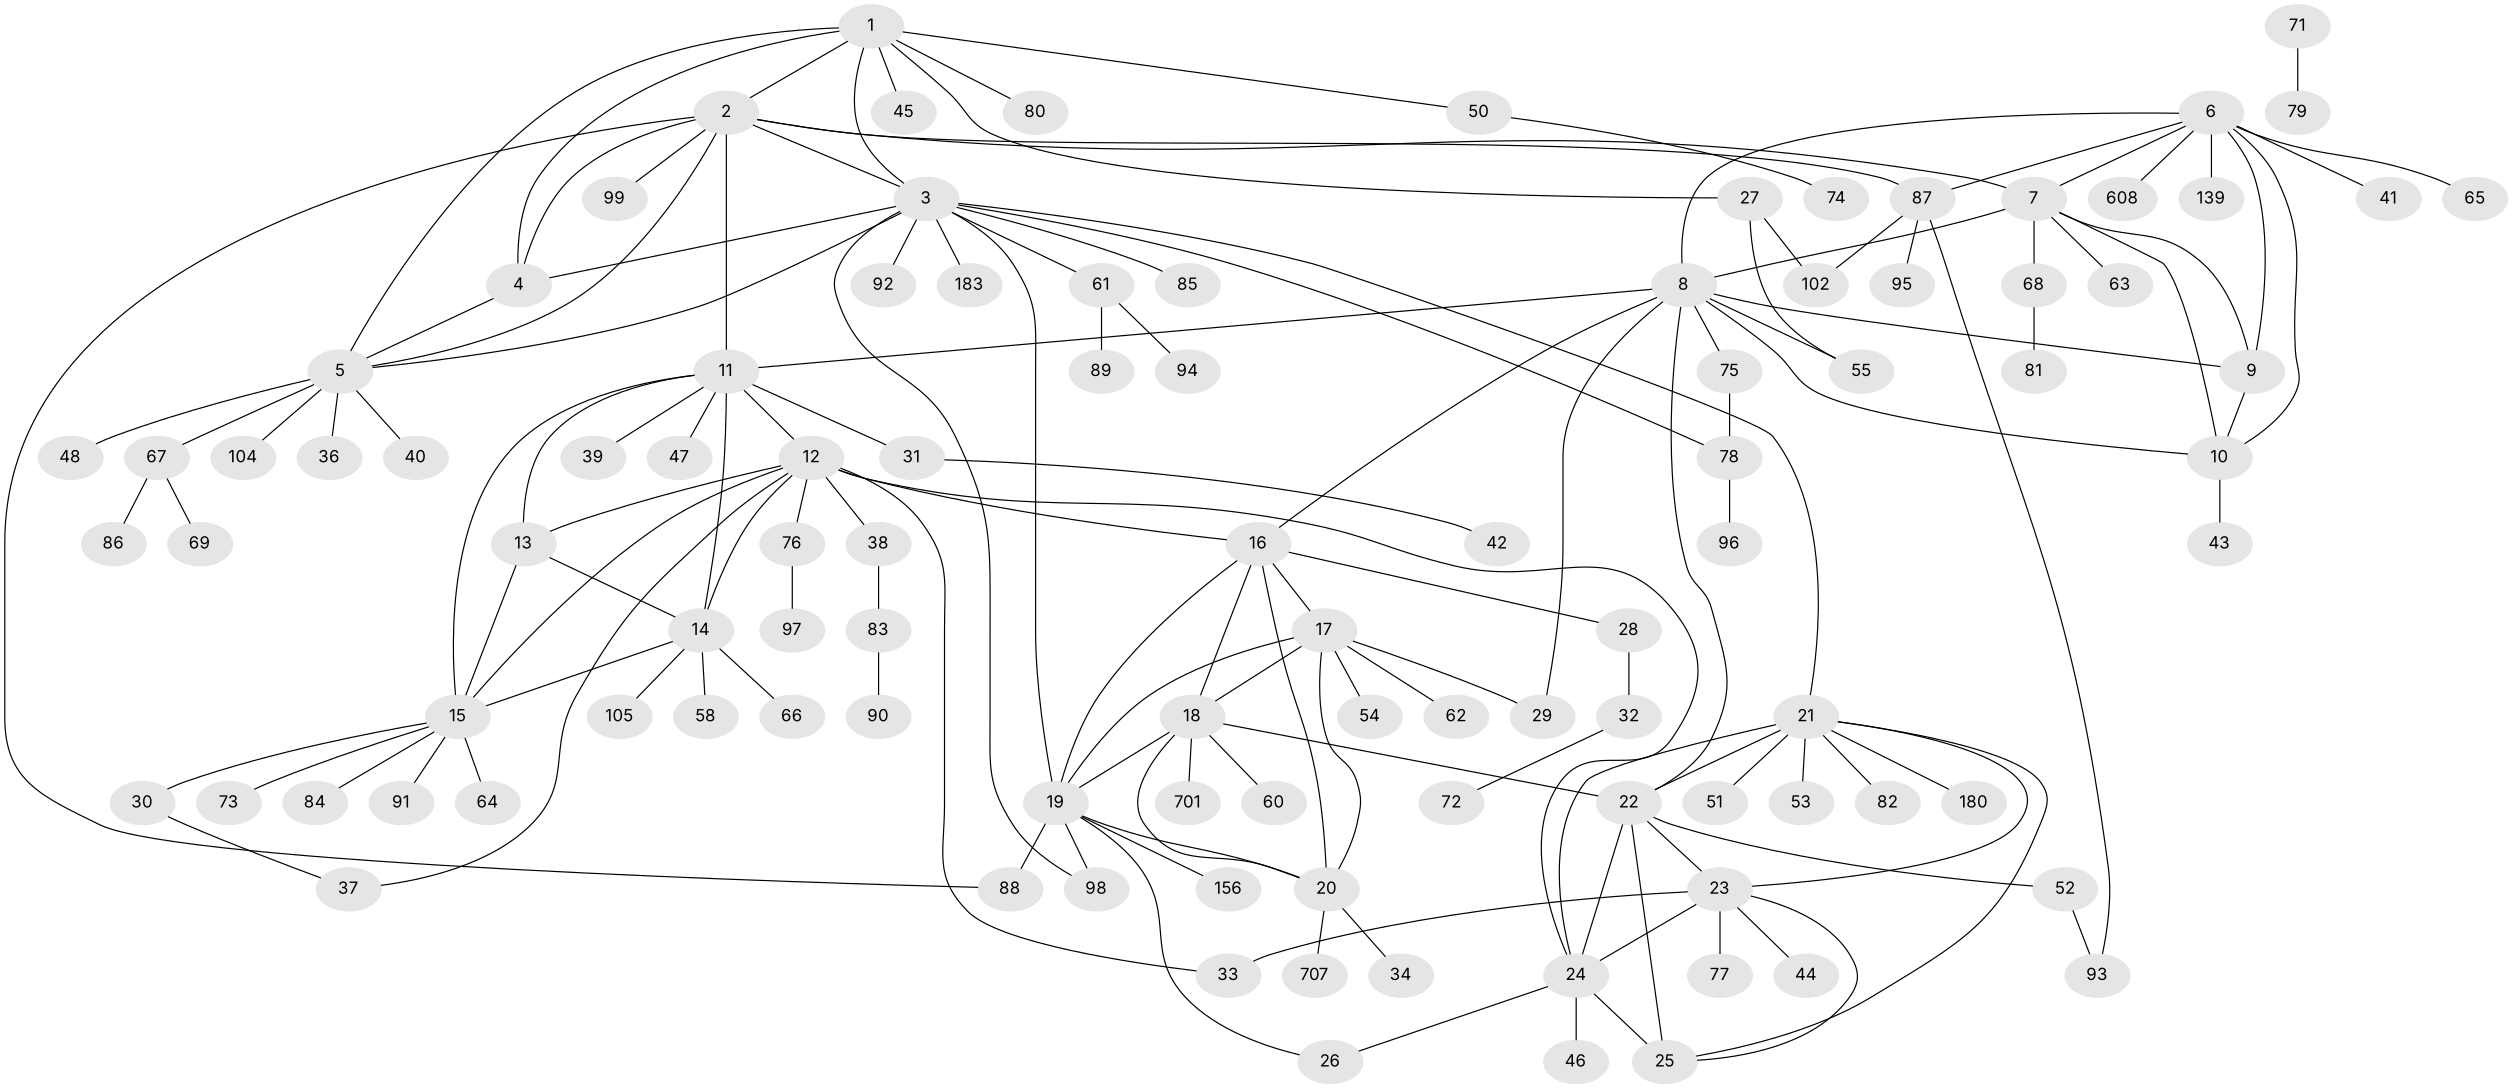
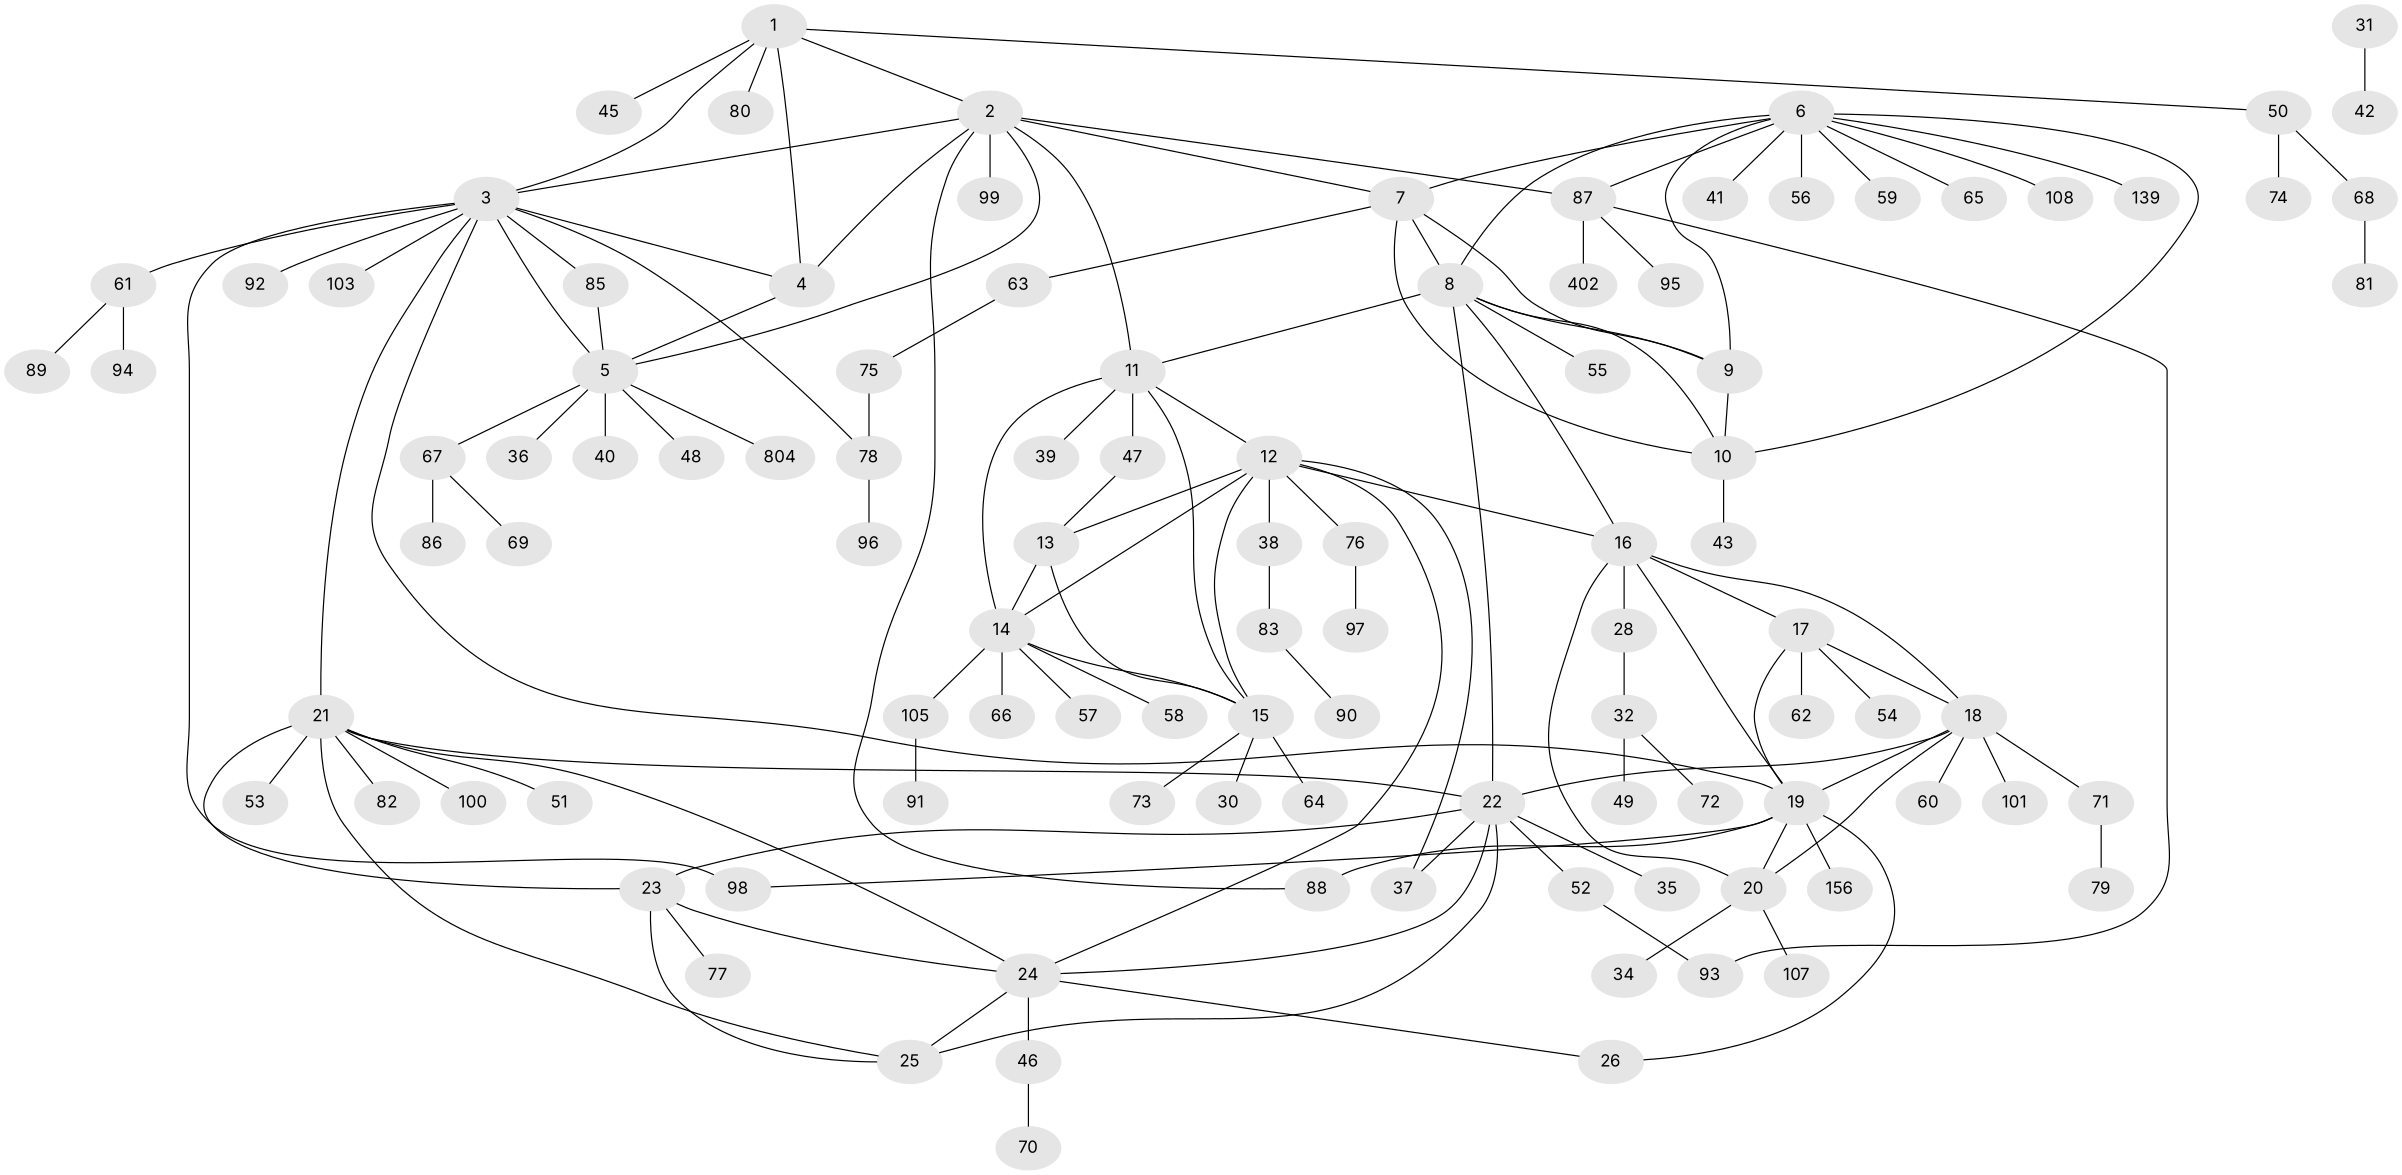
edge "1" -- "5": now "85" -- "5"
node "27": removed
node "56": added
node "59": added
node "608": label "608" -> "108"
edge "7" -- "68": now "50" -- "68"
node "183": label "183" -> "103"
node "102": label "102" -> "402"
edge "8" -- "75": now "63" -- "75"
edge "11" -- "13": now "47" -- "13"
edge "11" -- "31": removed
node "104": label "104" -> "804"
node "57": added
node "29": removed
edge "15" -- "91": now "105" -- "91"
edge "18" -- "71": added
edge "17" -- "20": removed
node "84": removed
node "701": label "701" -> "101"
node "49": added
node "180": label "180" -> "100"
edge "30" -- "37": now "22" -- "37"
node "35": added
node "33": removed
node "707": label "707" -> "107"
node "44": removed
node "70": added
